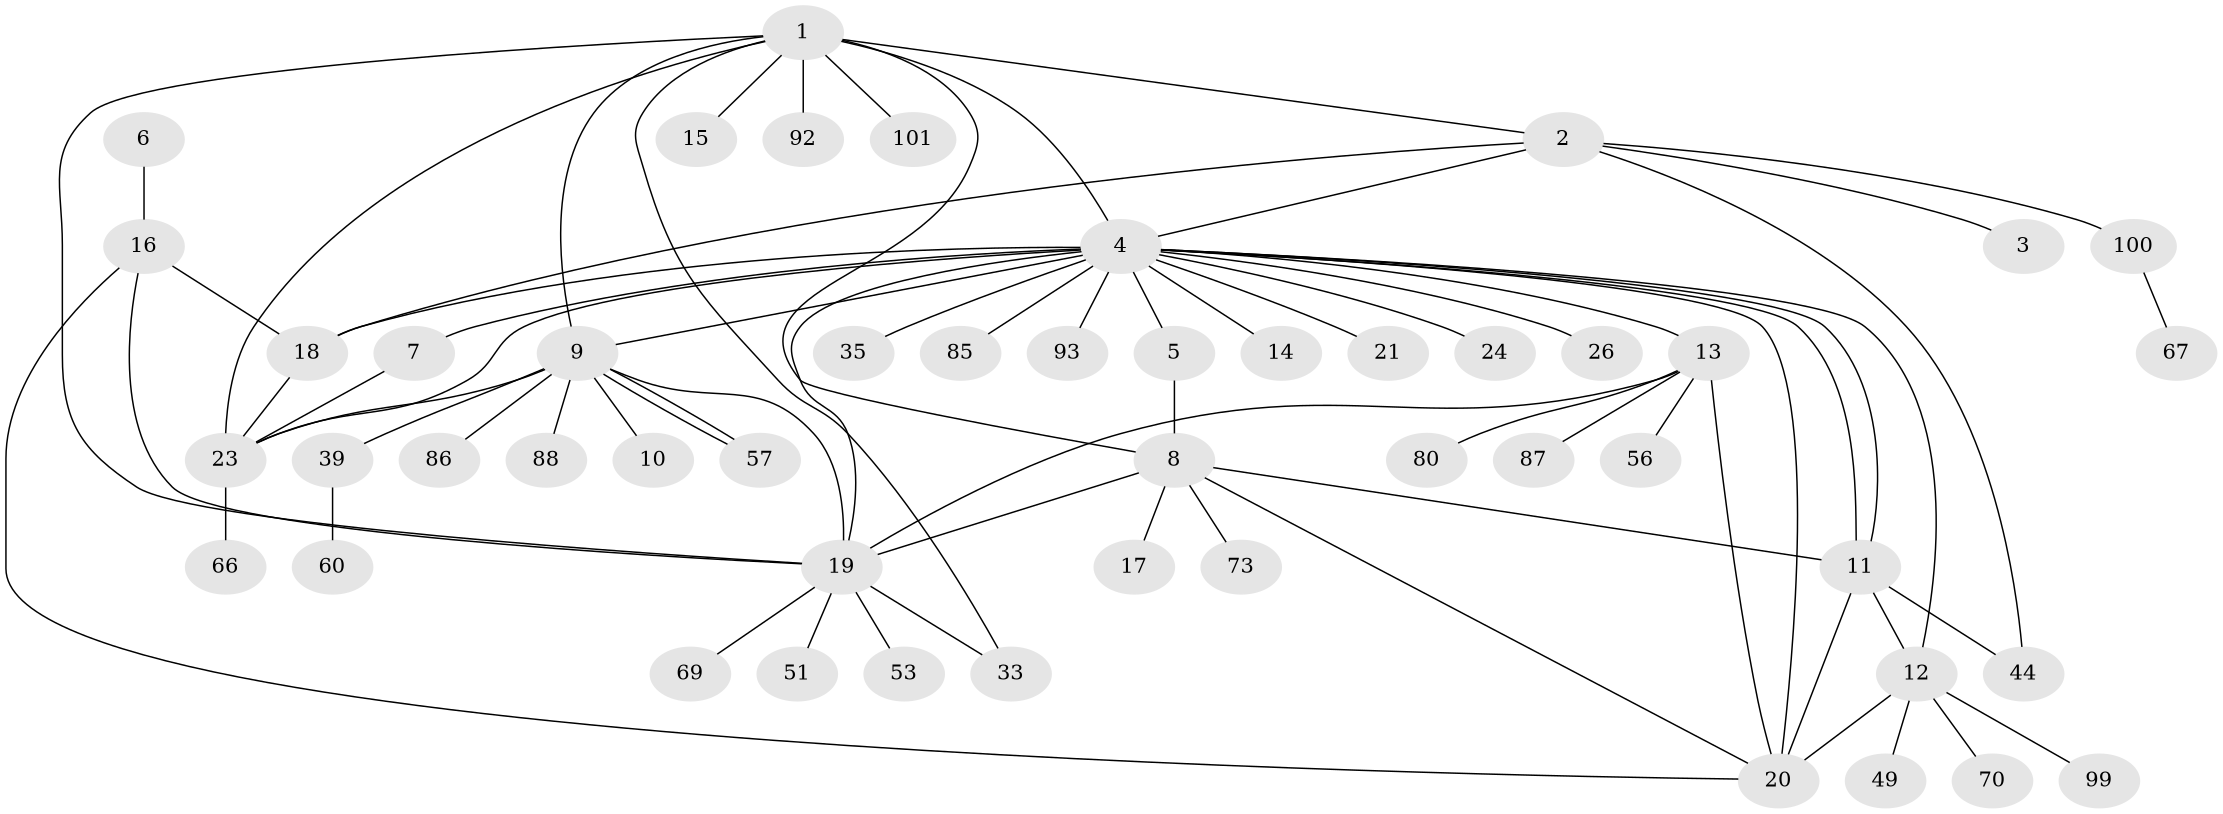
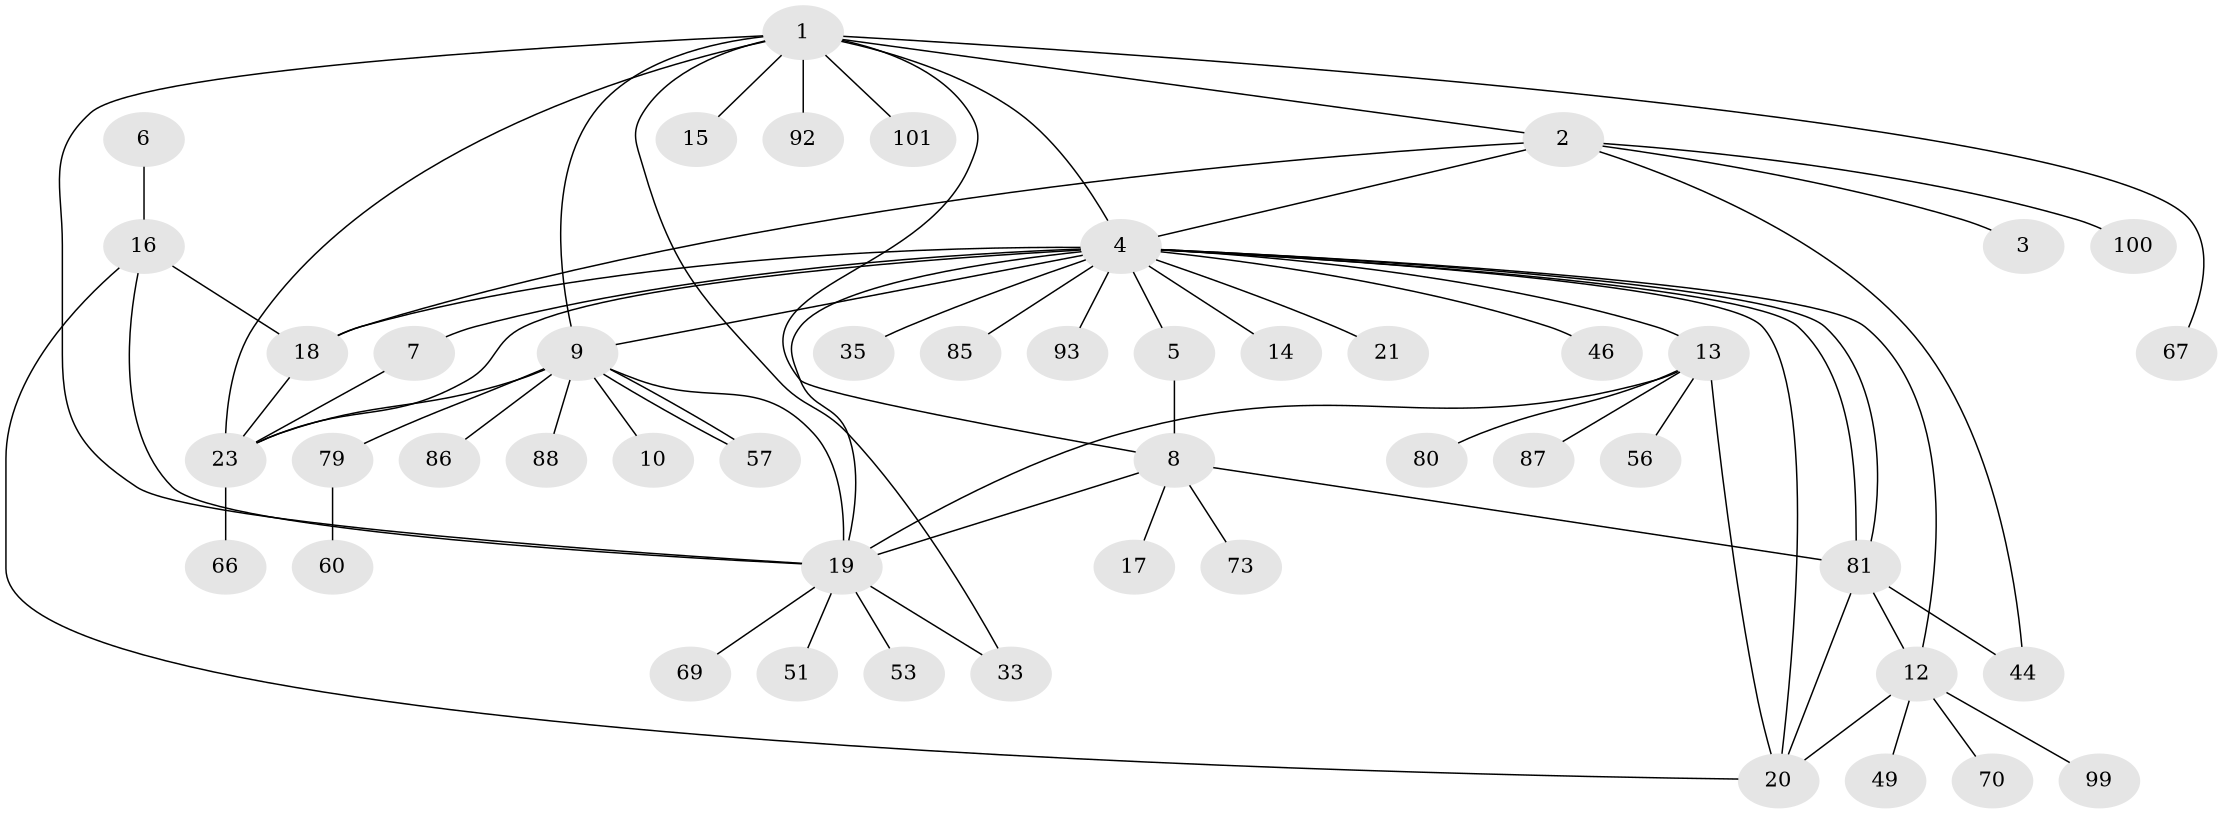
edge "100" -- "67": now "1" -- "67"
node "24": removed
node "26": label "26" -> "46"
node "39": label "39" -> "79"
node "11": label "11" -> "81"
edge "8" -- "20": removed
